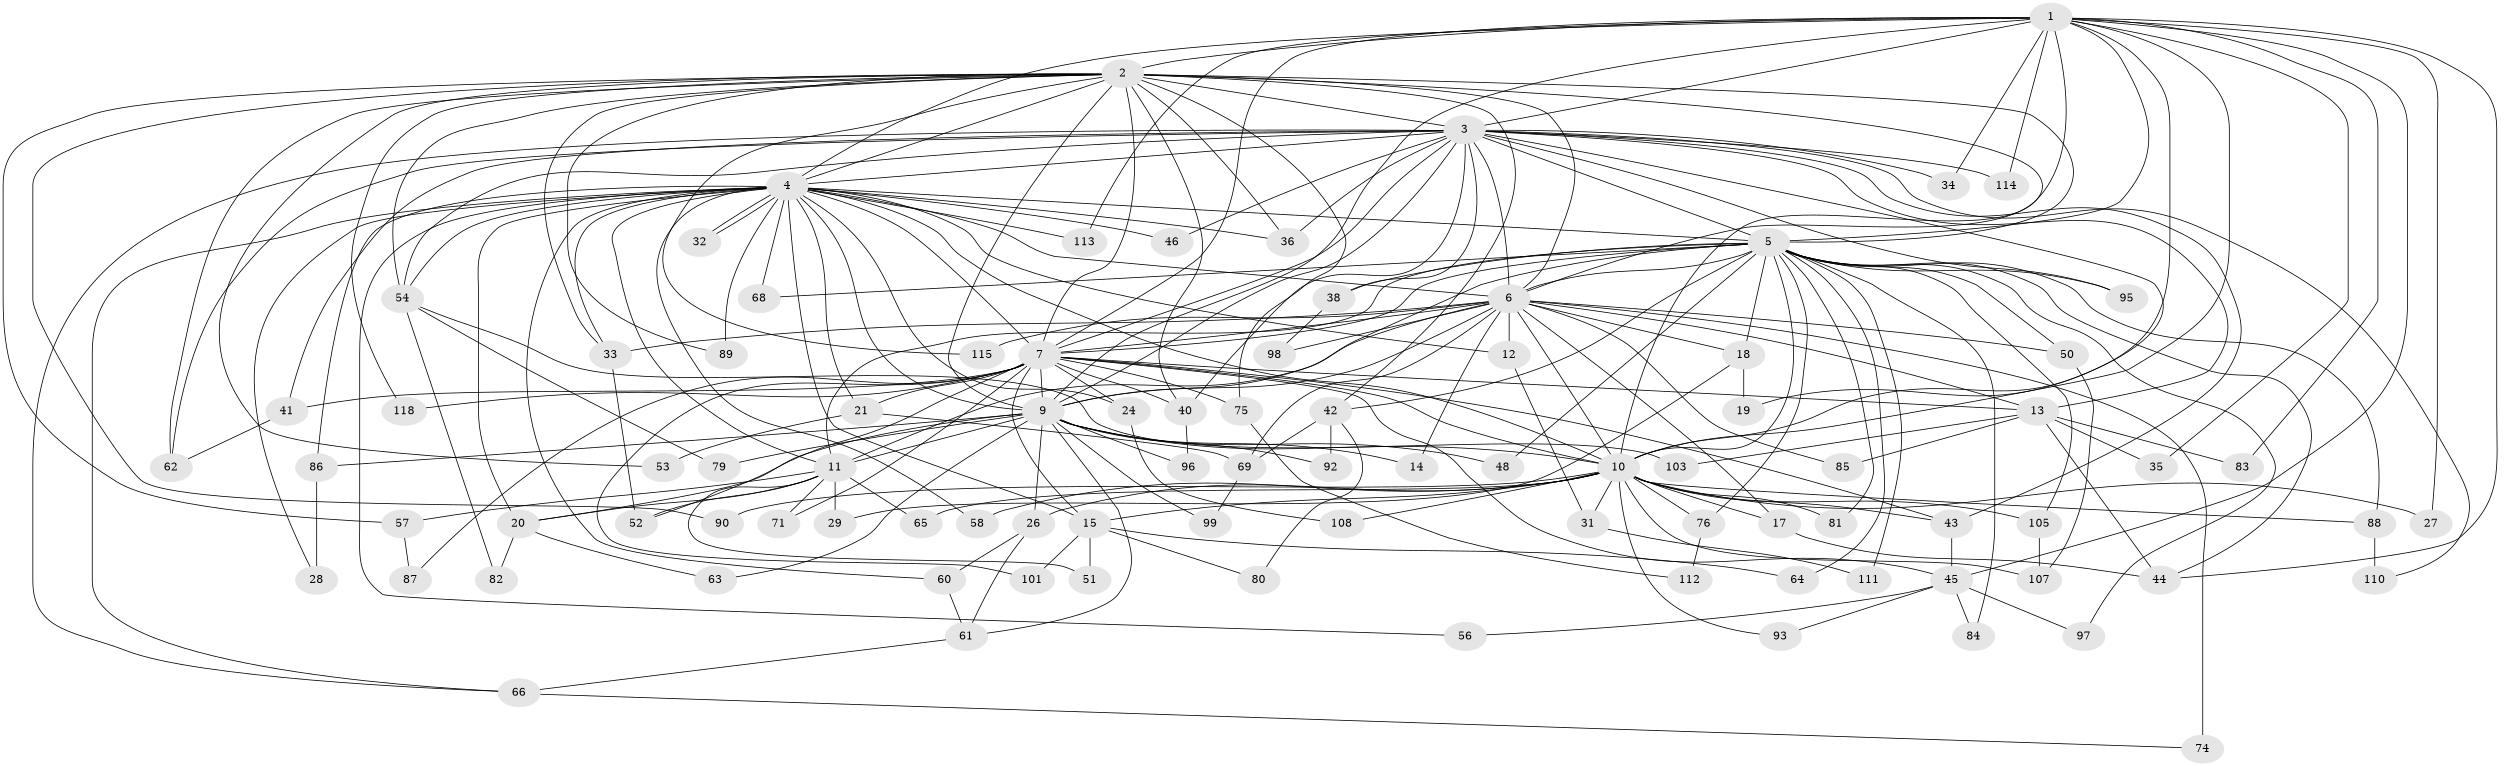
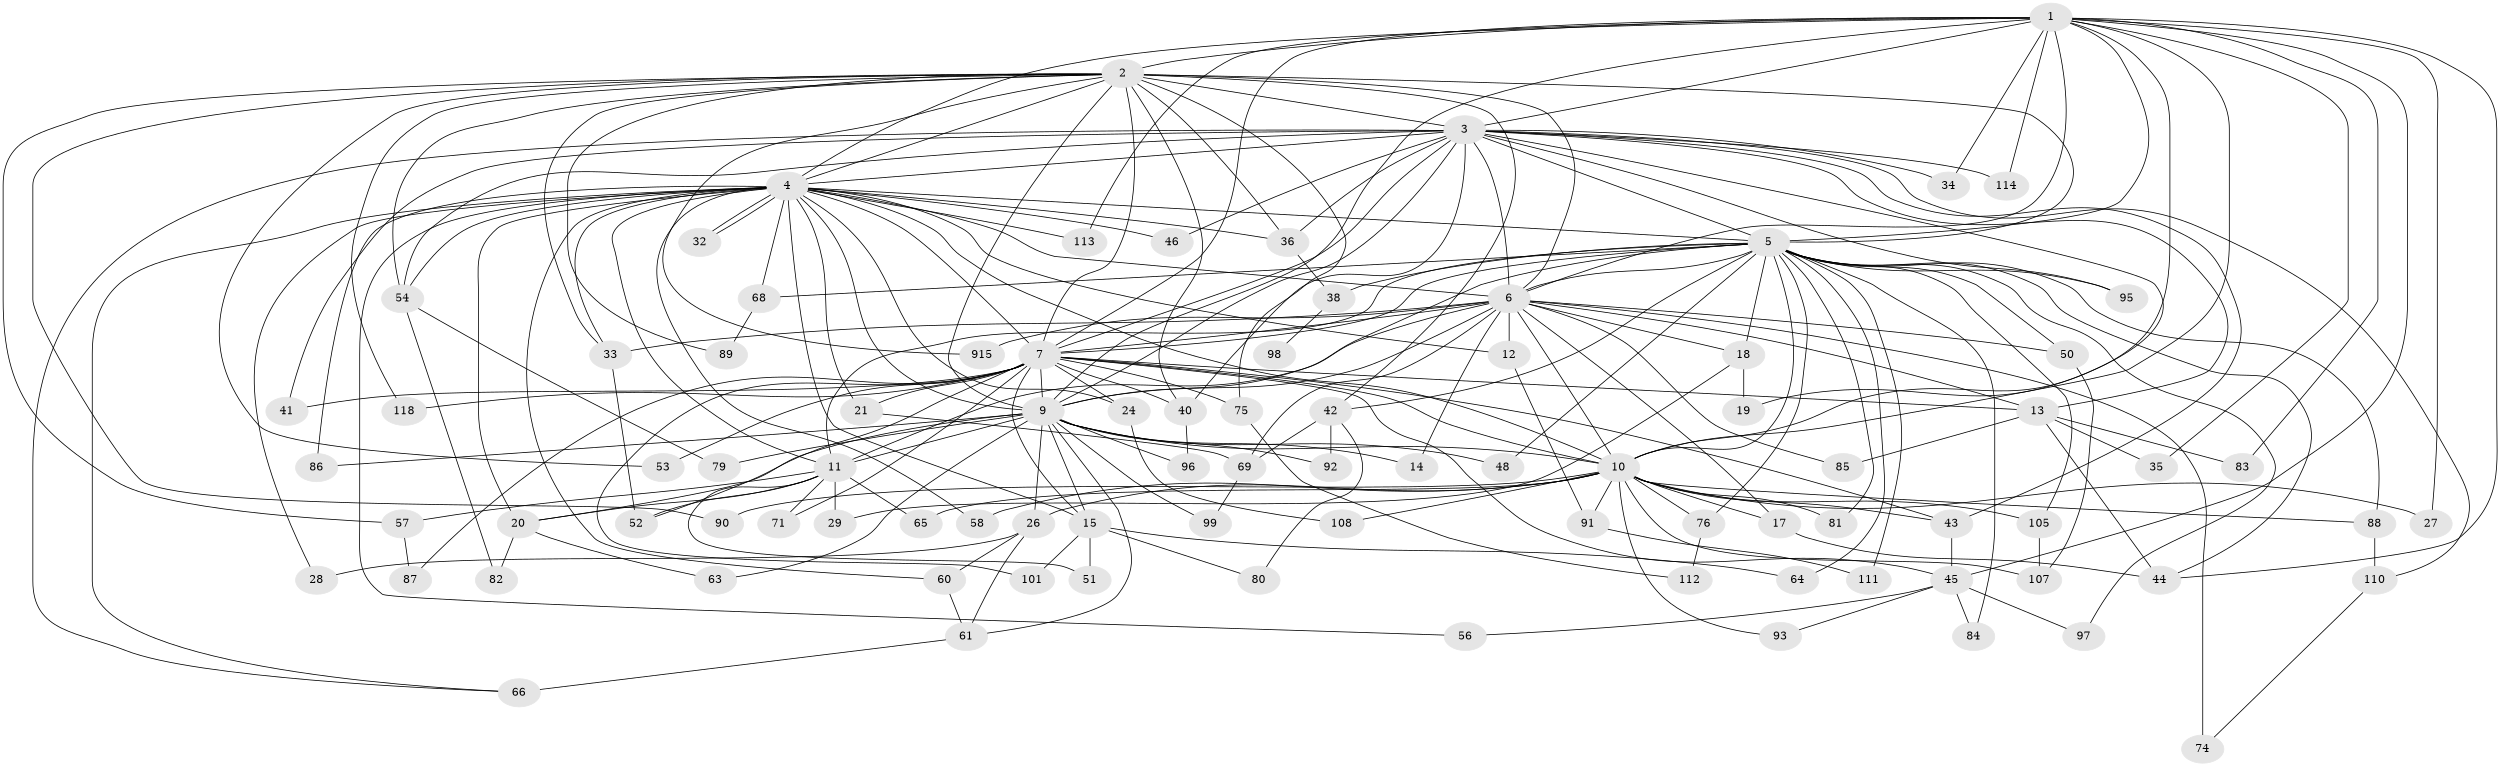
edge "2" -- "10": removed
edge "3" -- "38": now "36" -- "38"
edge "4" -- "89": now "68" -- "89"
edge "6" -- "98": removed
node "115": label "115" -> "915"
edge "21" -- "53": now "7" -- "53"
node "62": removed
node "103": removed
edge "10" -- "15": now "9" -- "15"
edge "86" -- "28": now "26" -- "28"
node "31": label "31" -> "91"
edge "66" -- "74": now "110" -- "74"
